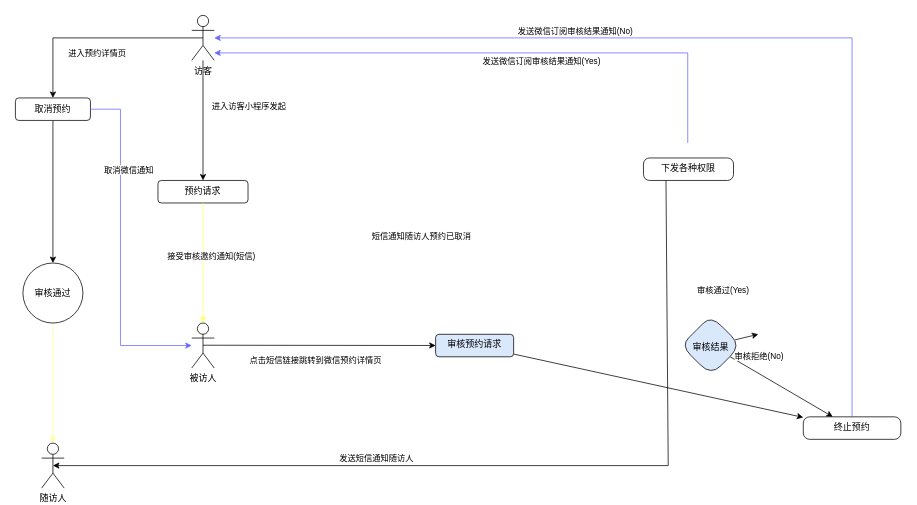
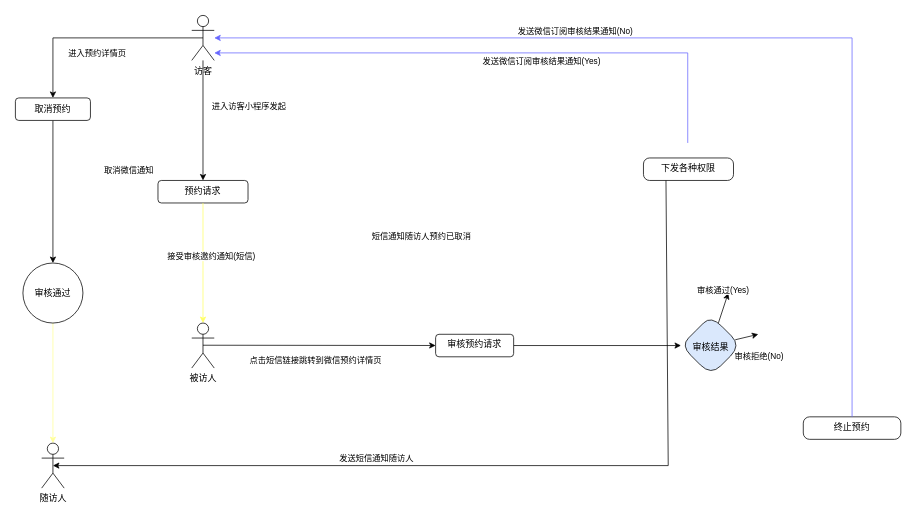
edge "取消预约" -> "被访人": removed
node "审核预约请求": fillcolor #dae8fc -> #ffffff
edge "审核预约请求" -> "终止预约": now "审核预约请求" -> "审核结果"
edge "审核结果" -> "终止预约": now "审核结果" -> "审核通过(Yes)"
